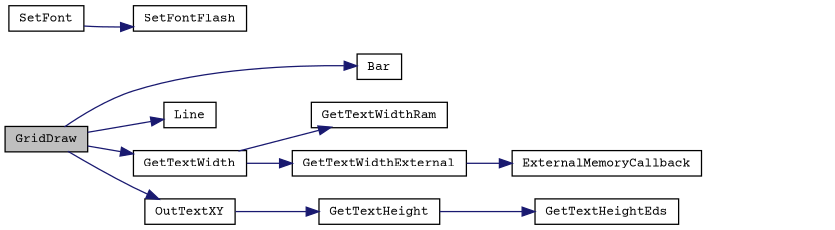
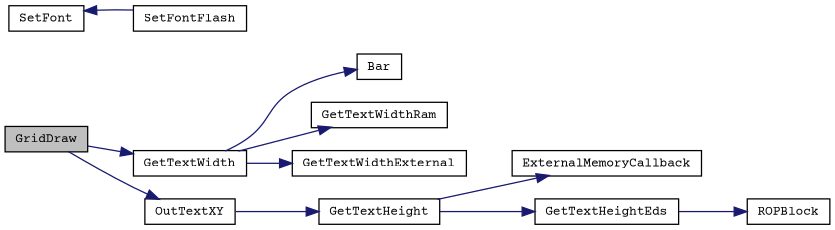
edge "SetFont" -> "SetFontFlash": reversed
edge "GridDraw" -> "Bar": now "GetTextWidth" -> "Bar"
node "Line": removed
edge "GetTextWidthExternal" -> "ExternalMemoryCallback": now "GetTextHeight" -> "ExternalMemoryCallback"
node "ROPBlock": added
